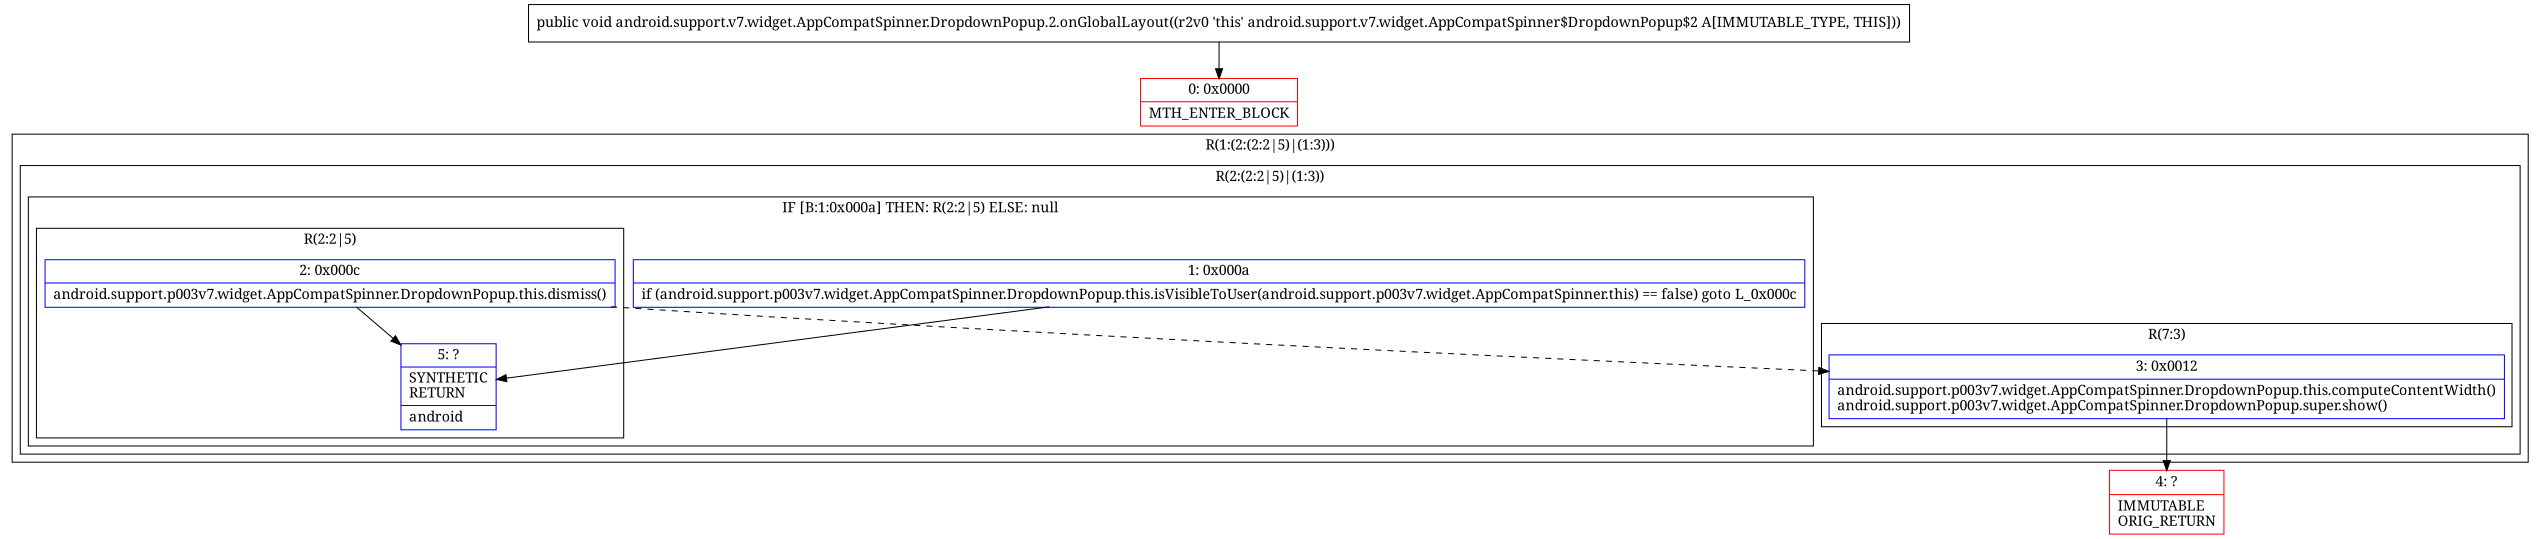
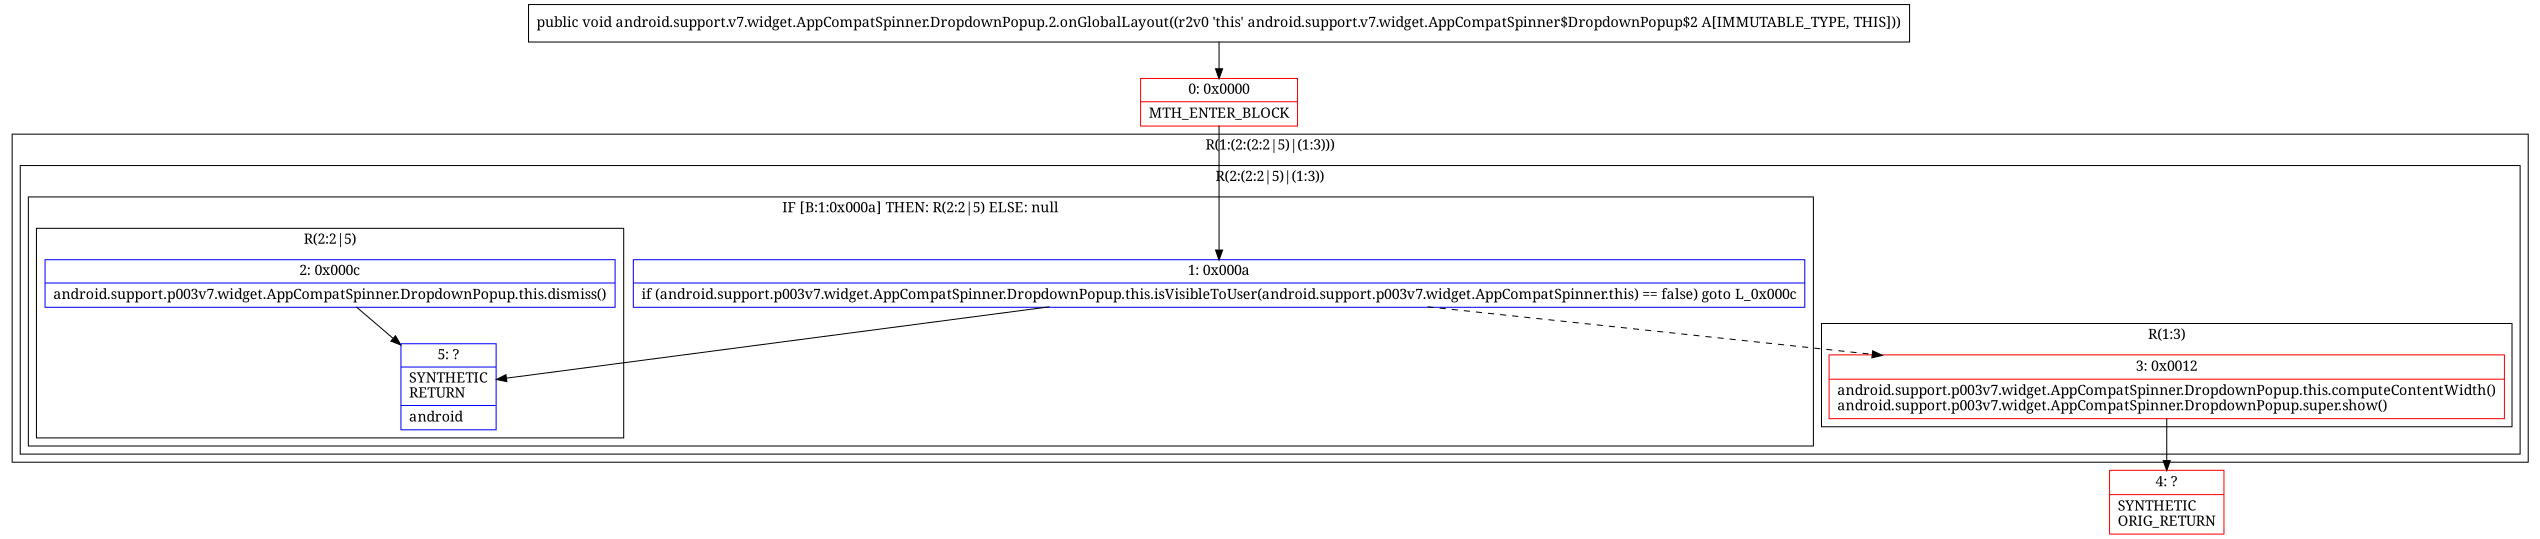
edge "0: 0x0000" -> "1: 0x000a": added
cluster "R(7:3)": label "R(7:3)" -> "R(1:3)"
edge "2: 0x000c" -> "3: 0x0012": now "1: 0x000a" -> "3: 0x0012"
node "3: 0x0012": color blue -> red
node "4: ?": text "IMMUTABLE" -> "SYNTHETIC"
